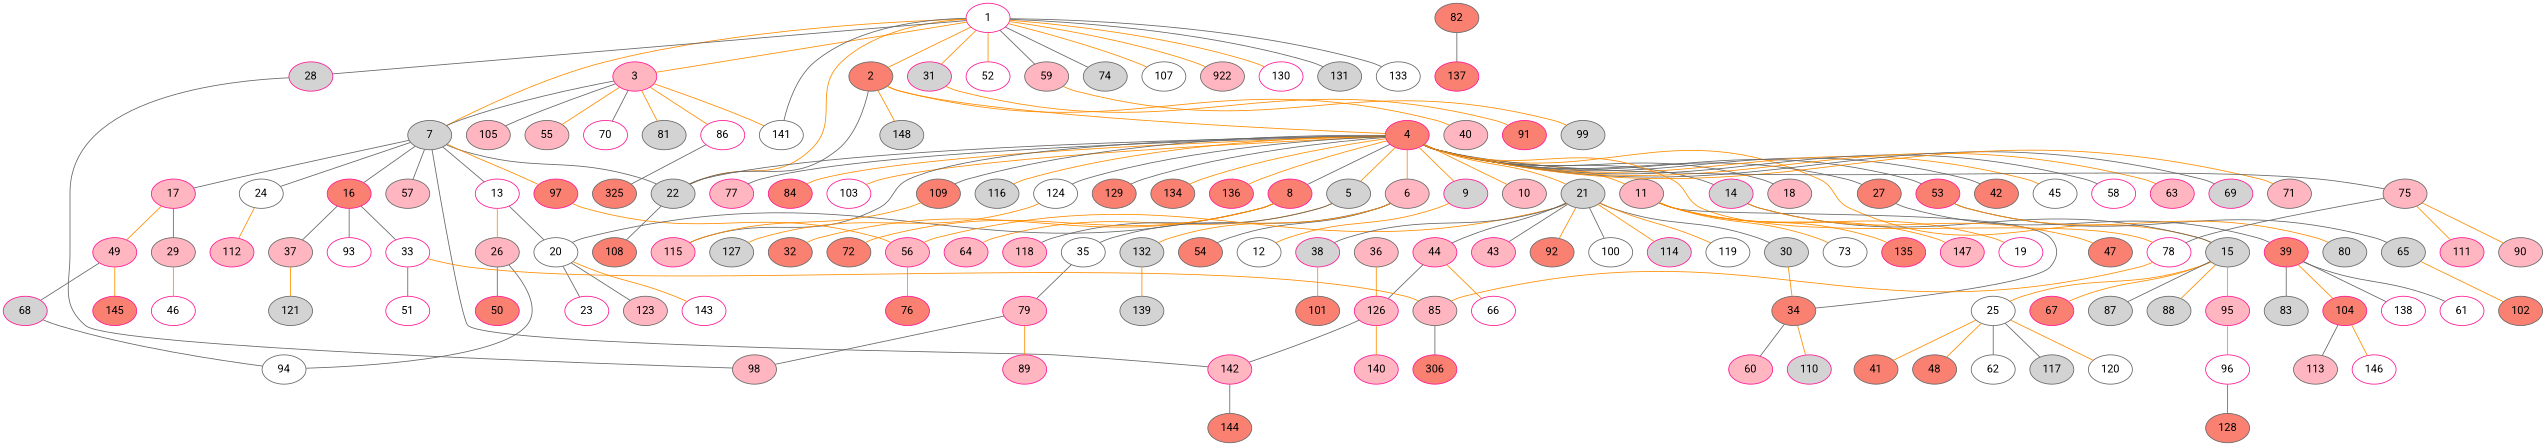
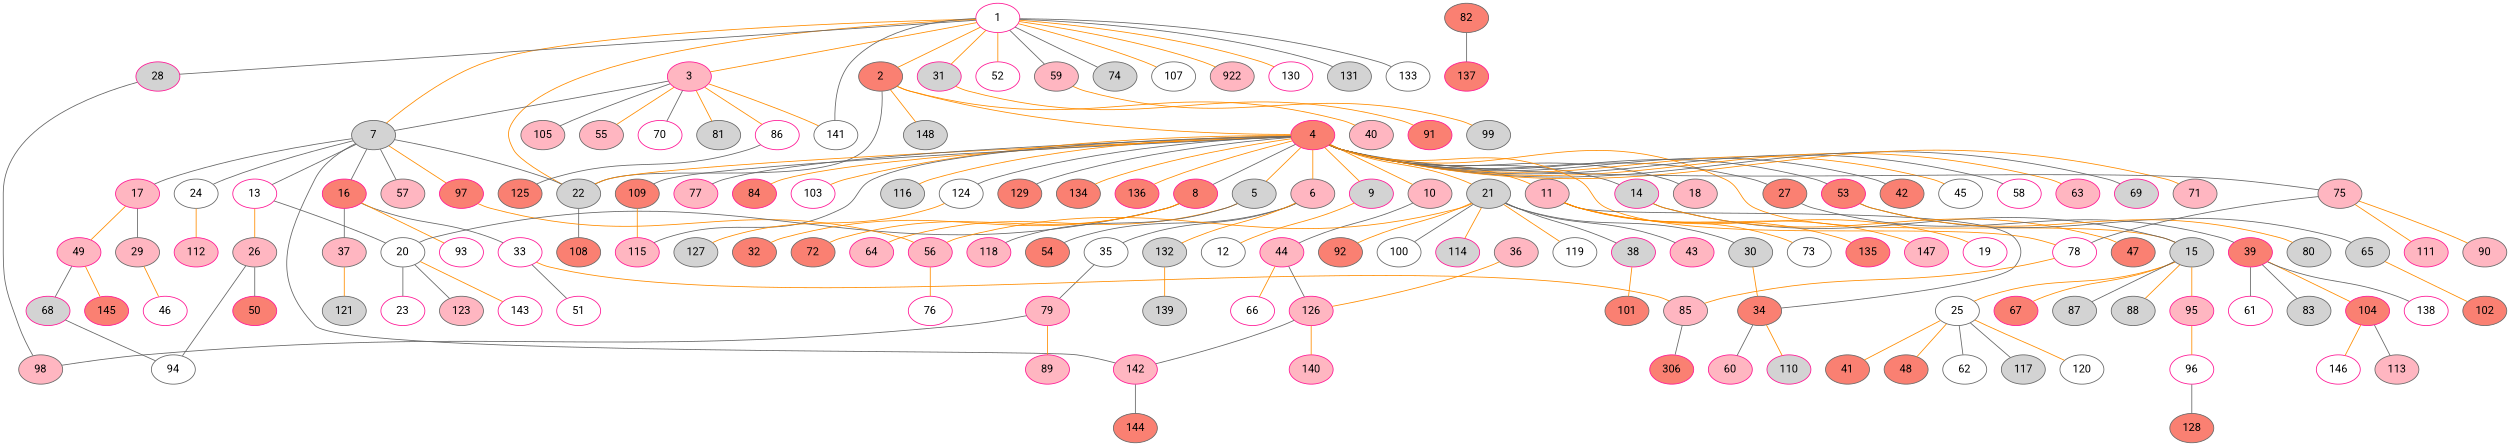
edge "4" -- "22": color gray40 -> darkorange
node "325": label "325" -> "125"
edge "16" -- "93": color gray40 -> darkorange
edge "21" -- "44": now "10" -- "44"
node "76": fillcolor salmon -> white
